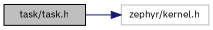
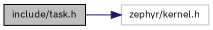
node "task/task.h": label "task/task.h" -> "include/task.h"
